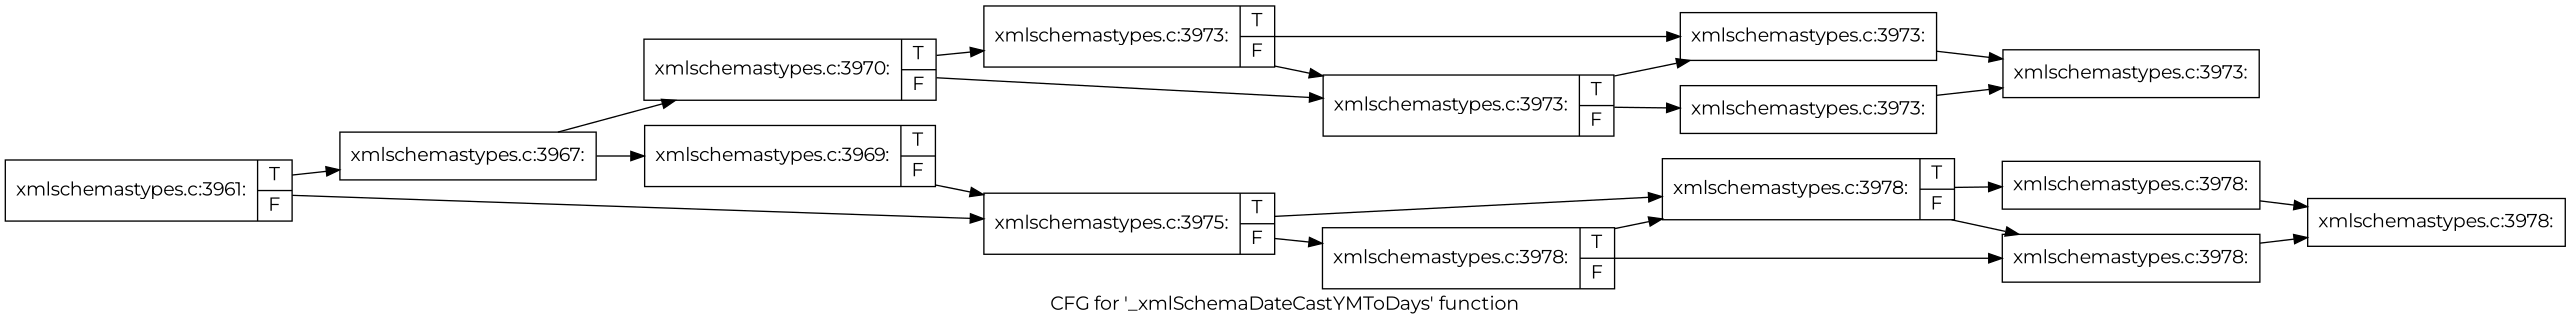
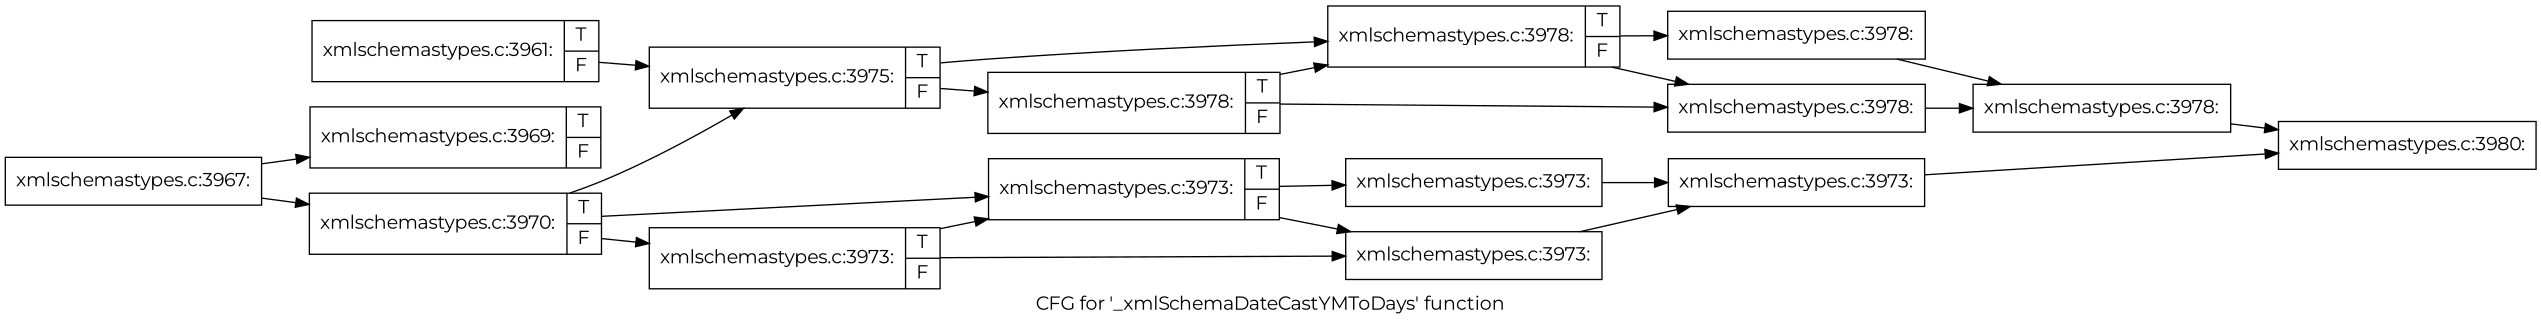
node "xmlschemastypes.c:3980:": added
edge "xmlschemastypes.c:3961:" -> "xmlschemastypes.c:3967:": removed
edge "xmlschemastypes.c:3969:" -> "xmlschemastypes.c:3975:": now "xmlschemastypes.c:3970:" -> "xmlschemastypes.c:3975:"
